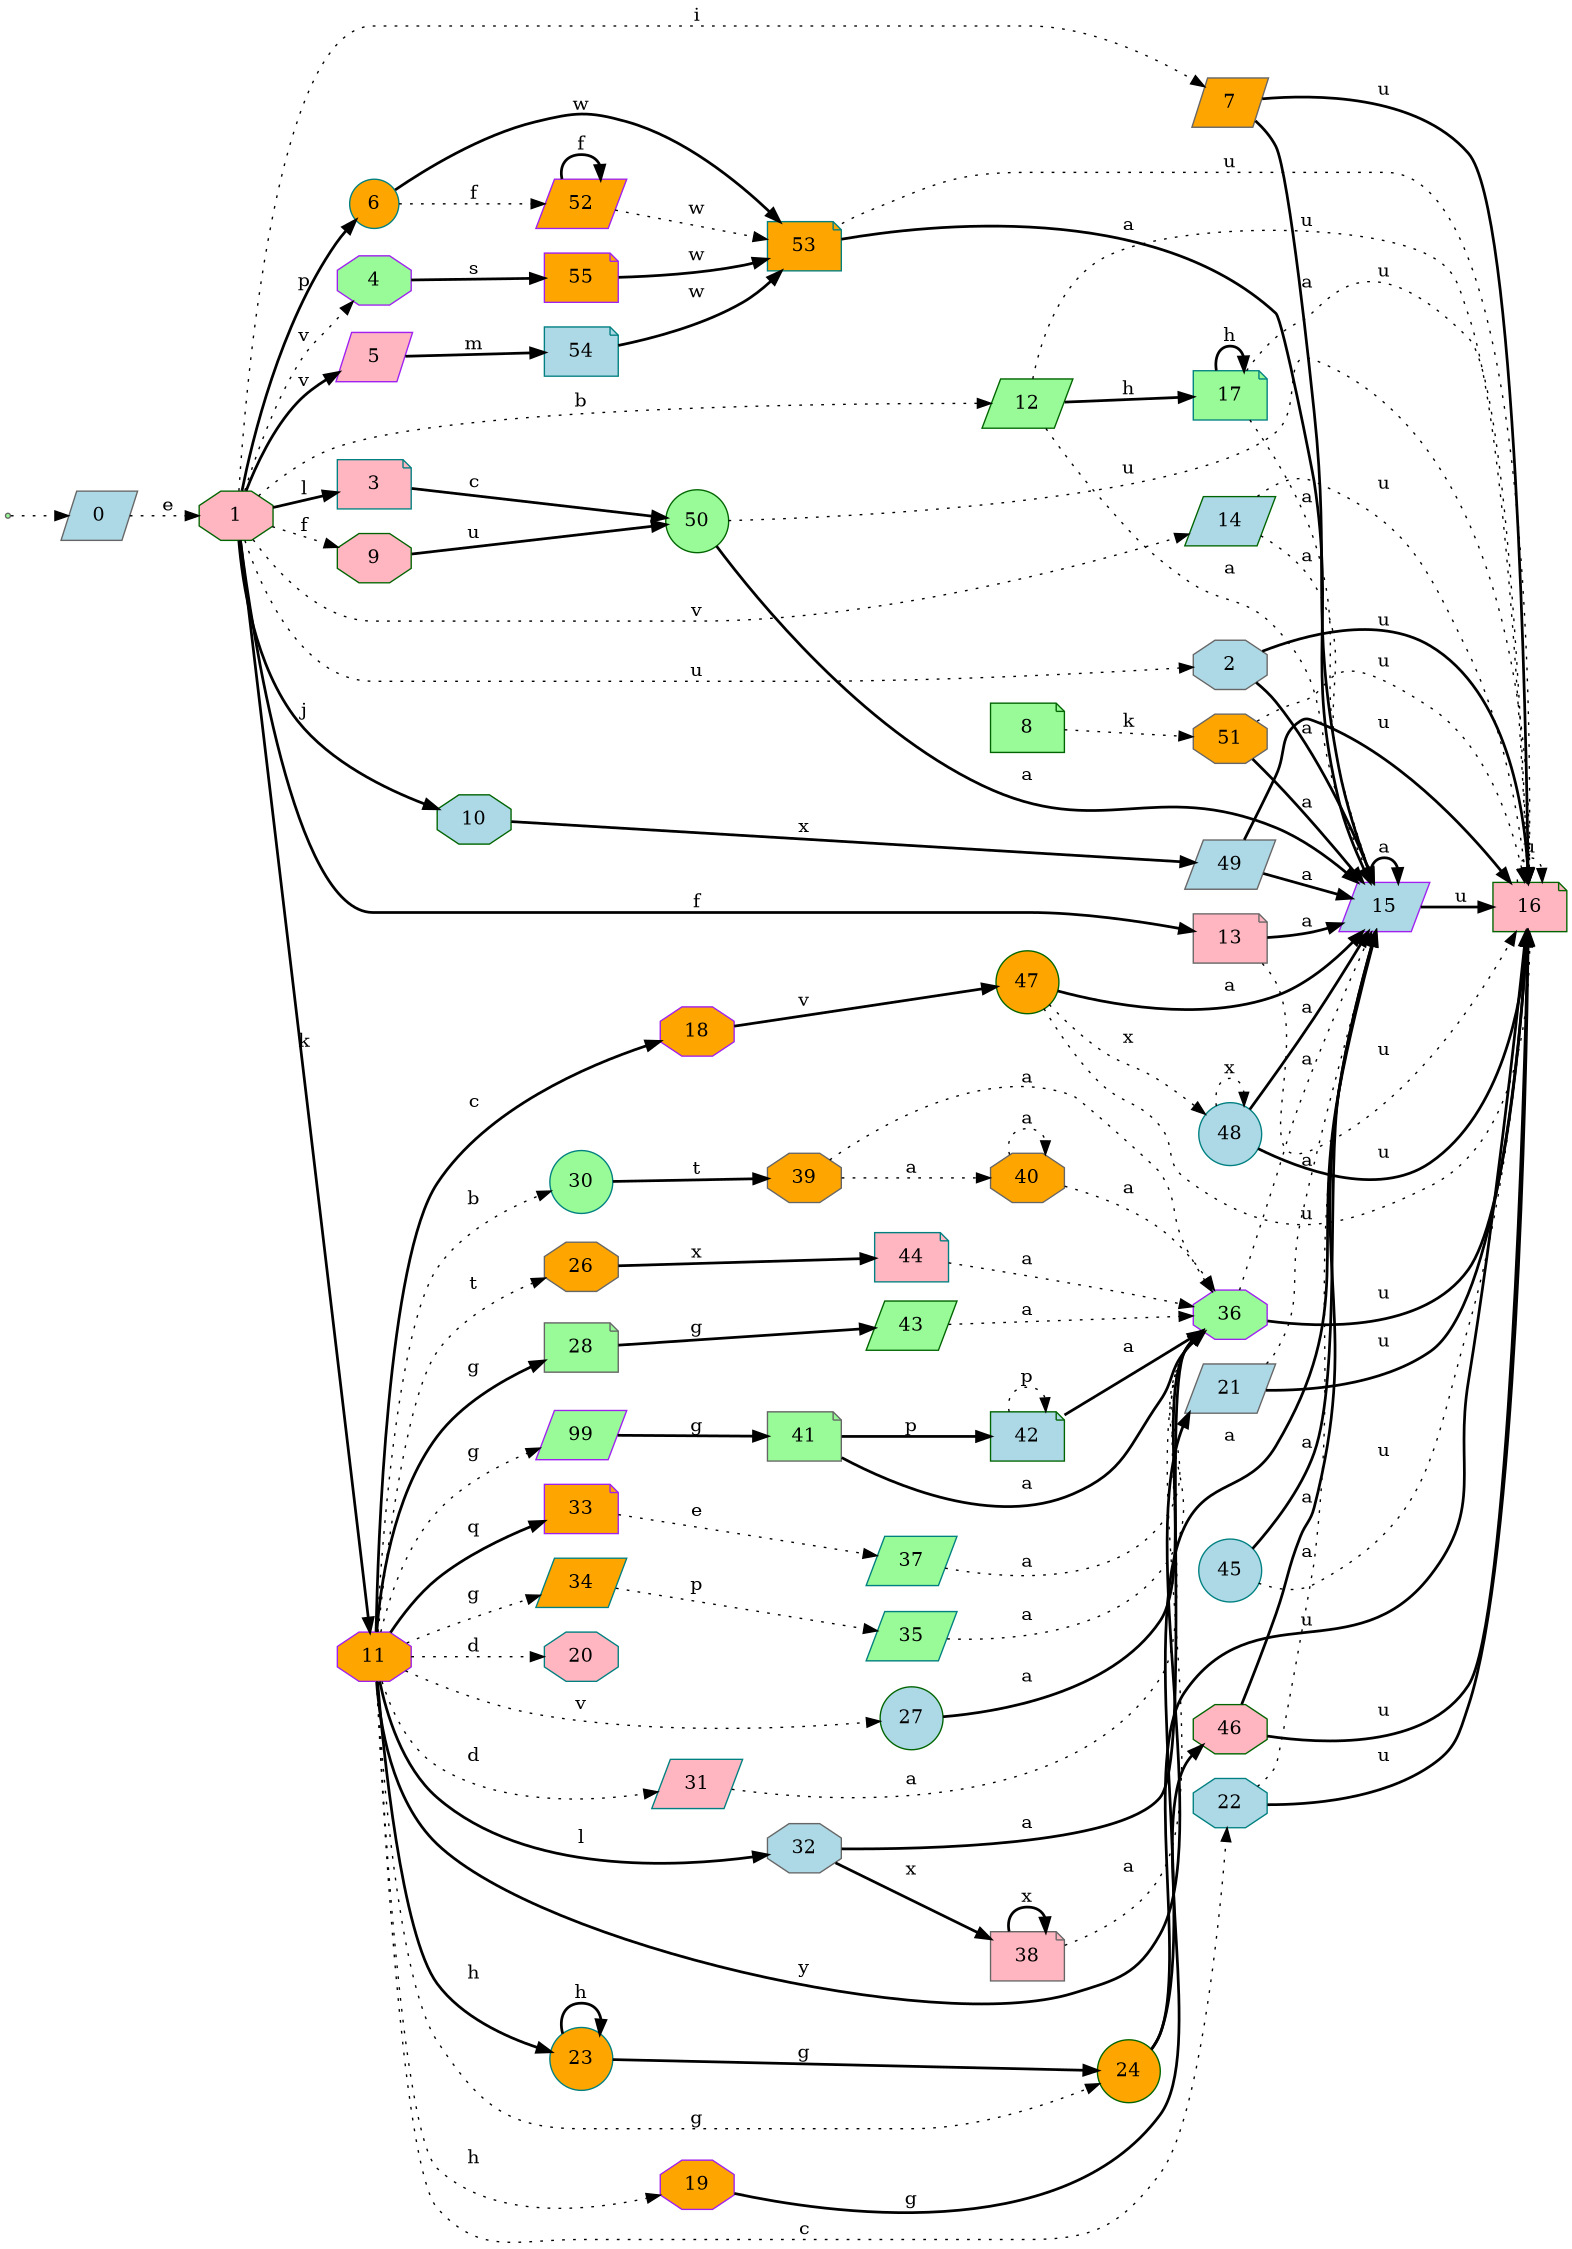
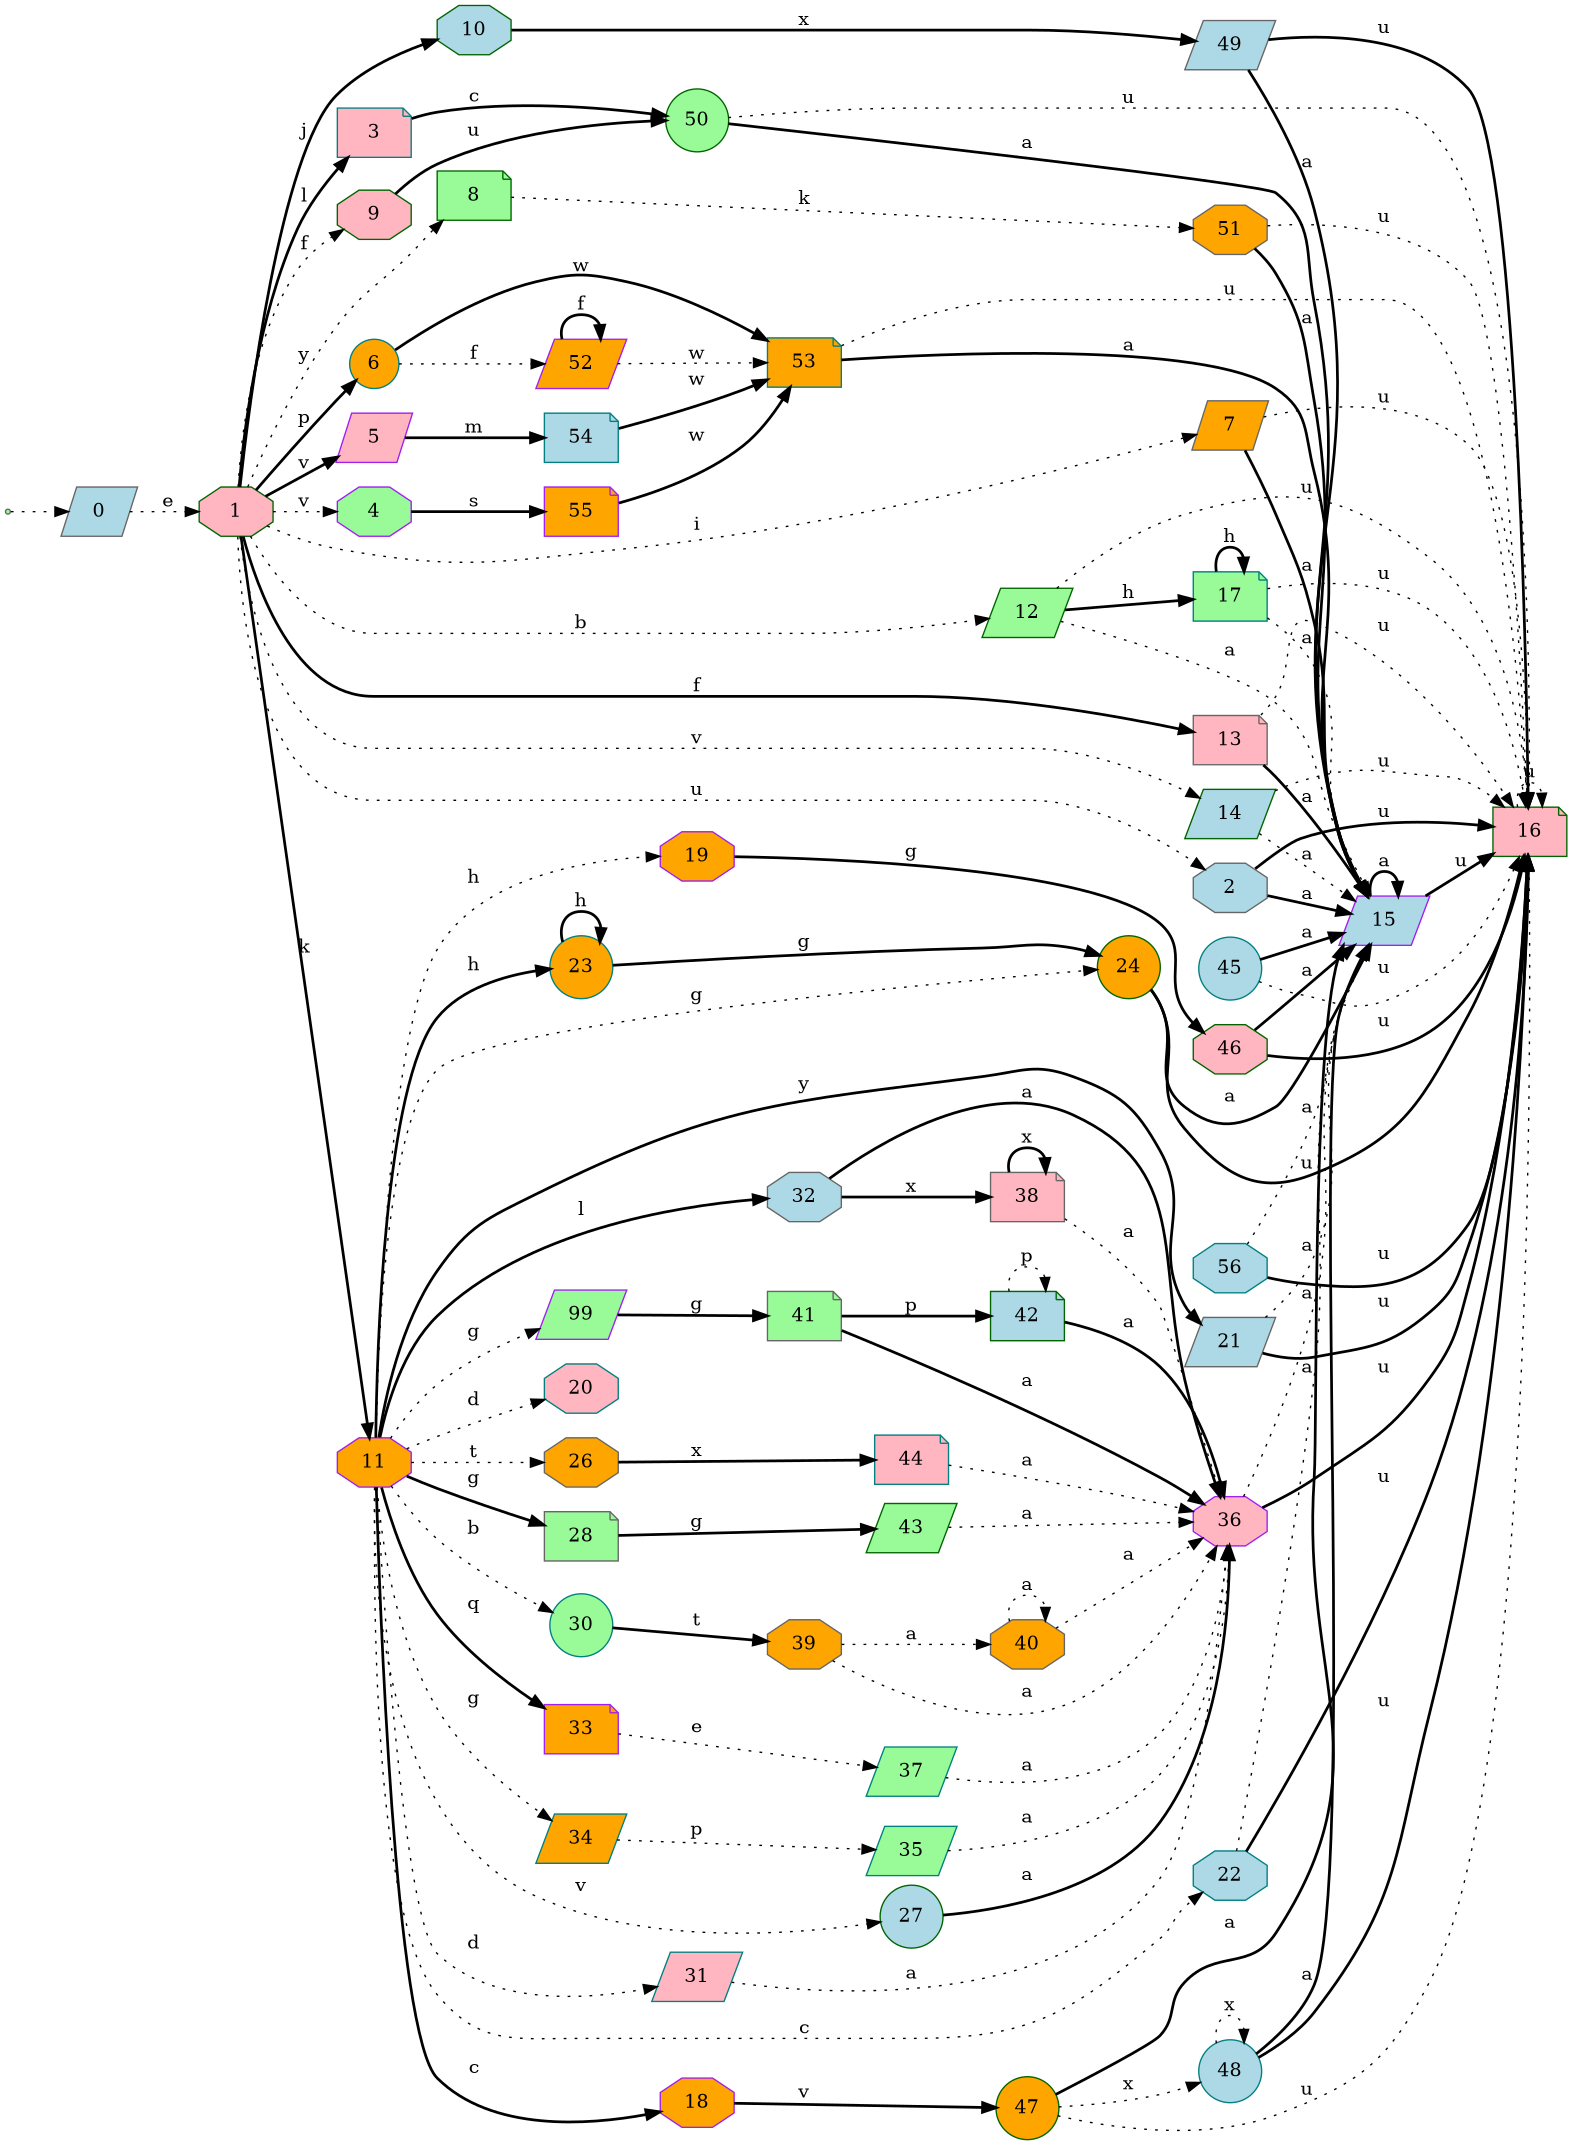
edge "1" -> "8": added, label "y"
edge "7" -> "16": style bold -> dotted
node "56": added
node "36": fillcolor palegreen -> lightpink
